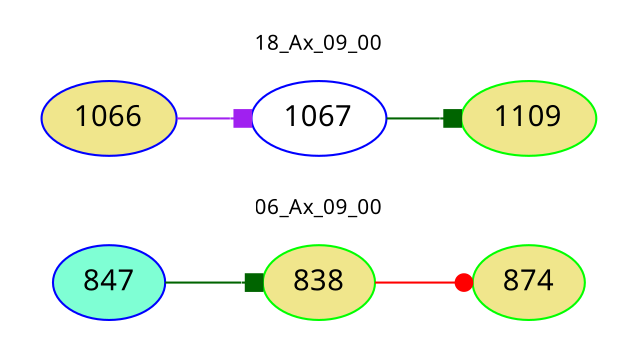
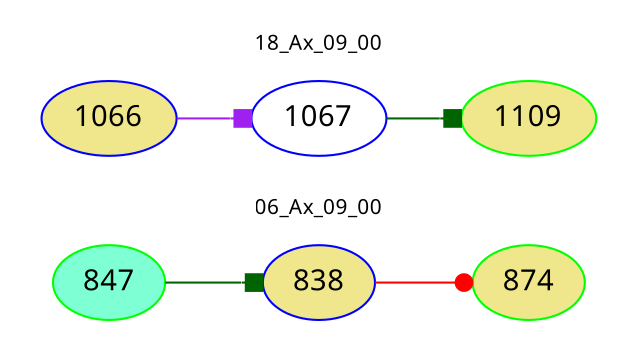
node "847": color blue -> green
node "838": color green -> blue
